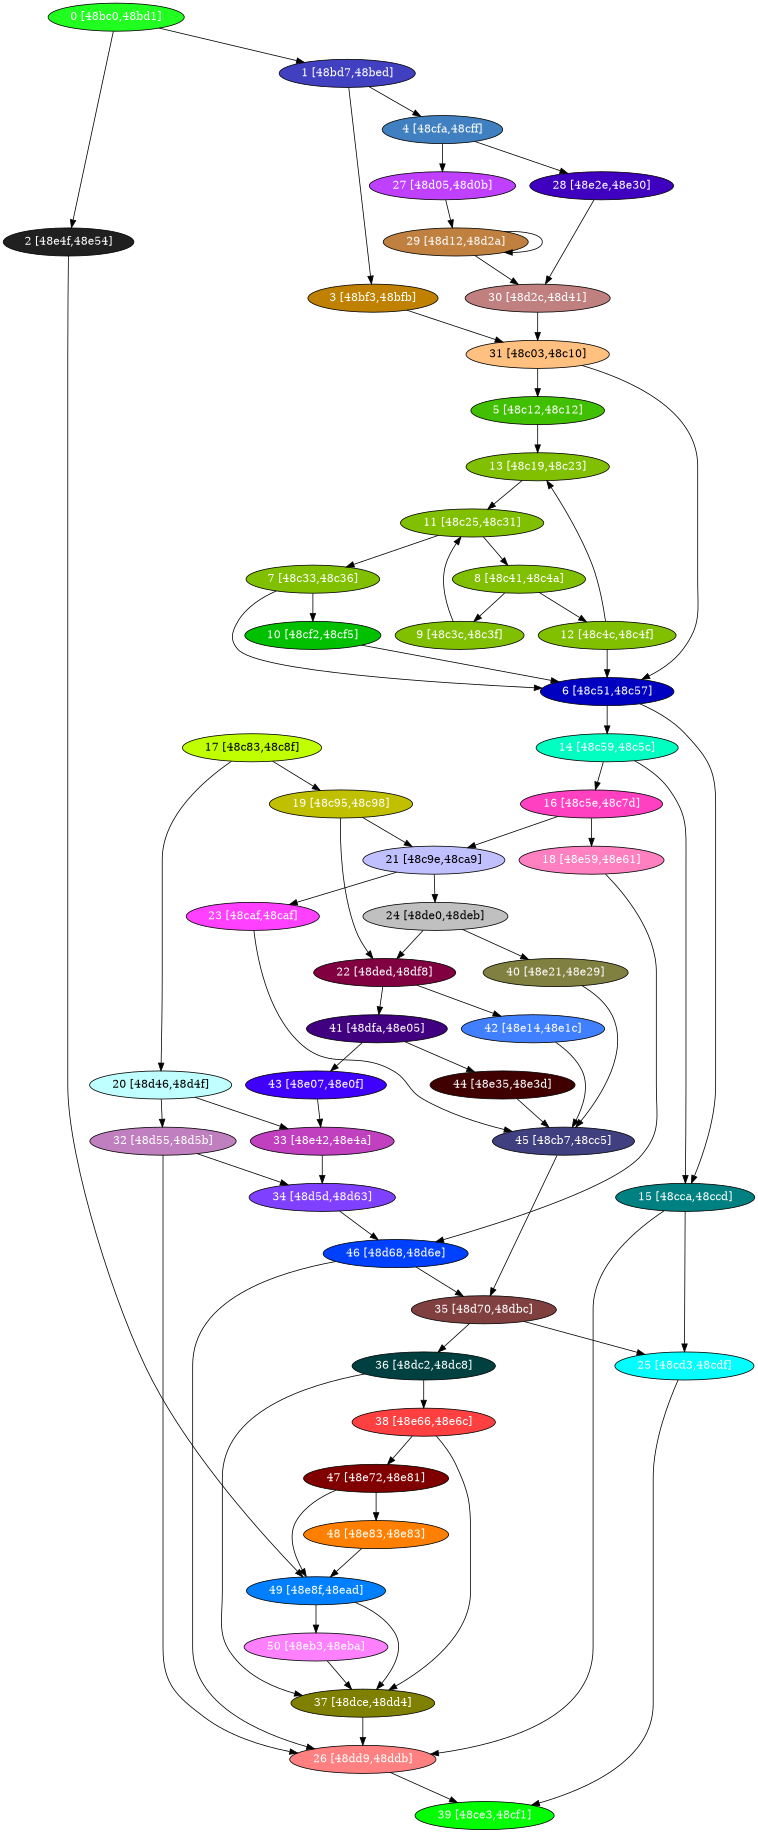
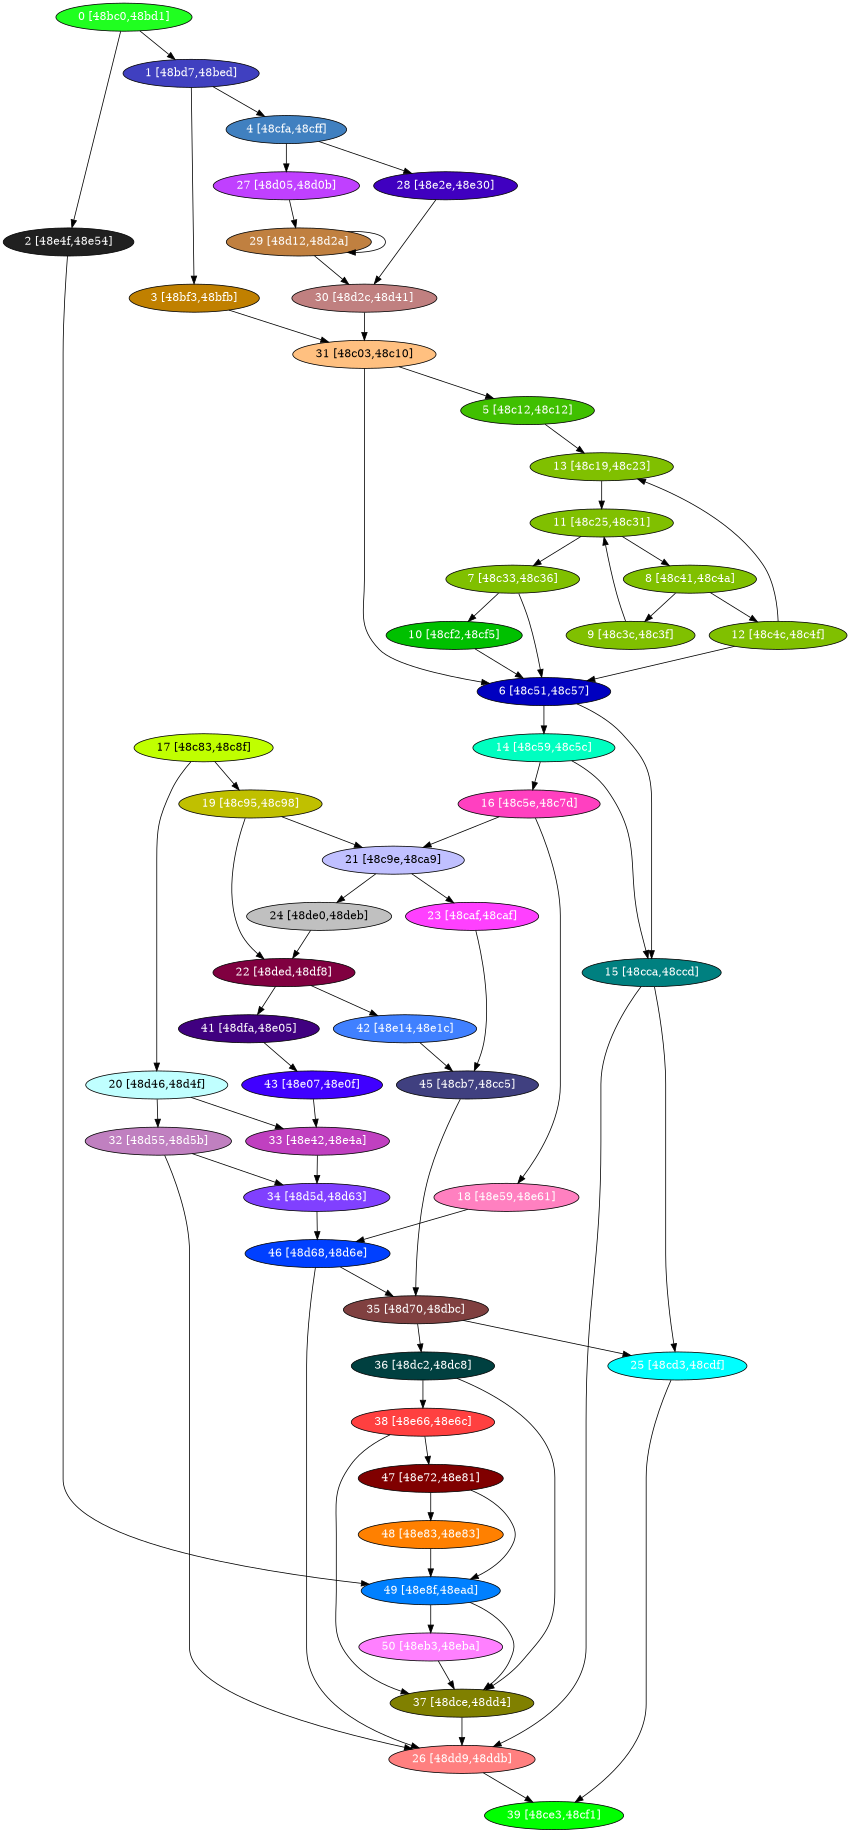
node "40 [48e21,48e29]": removed
node "44 [48e35,48e3d]": removed
